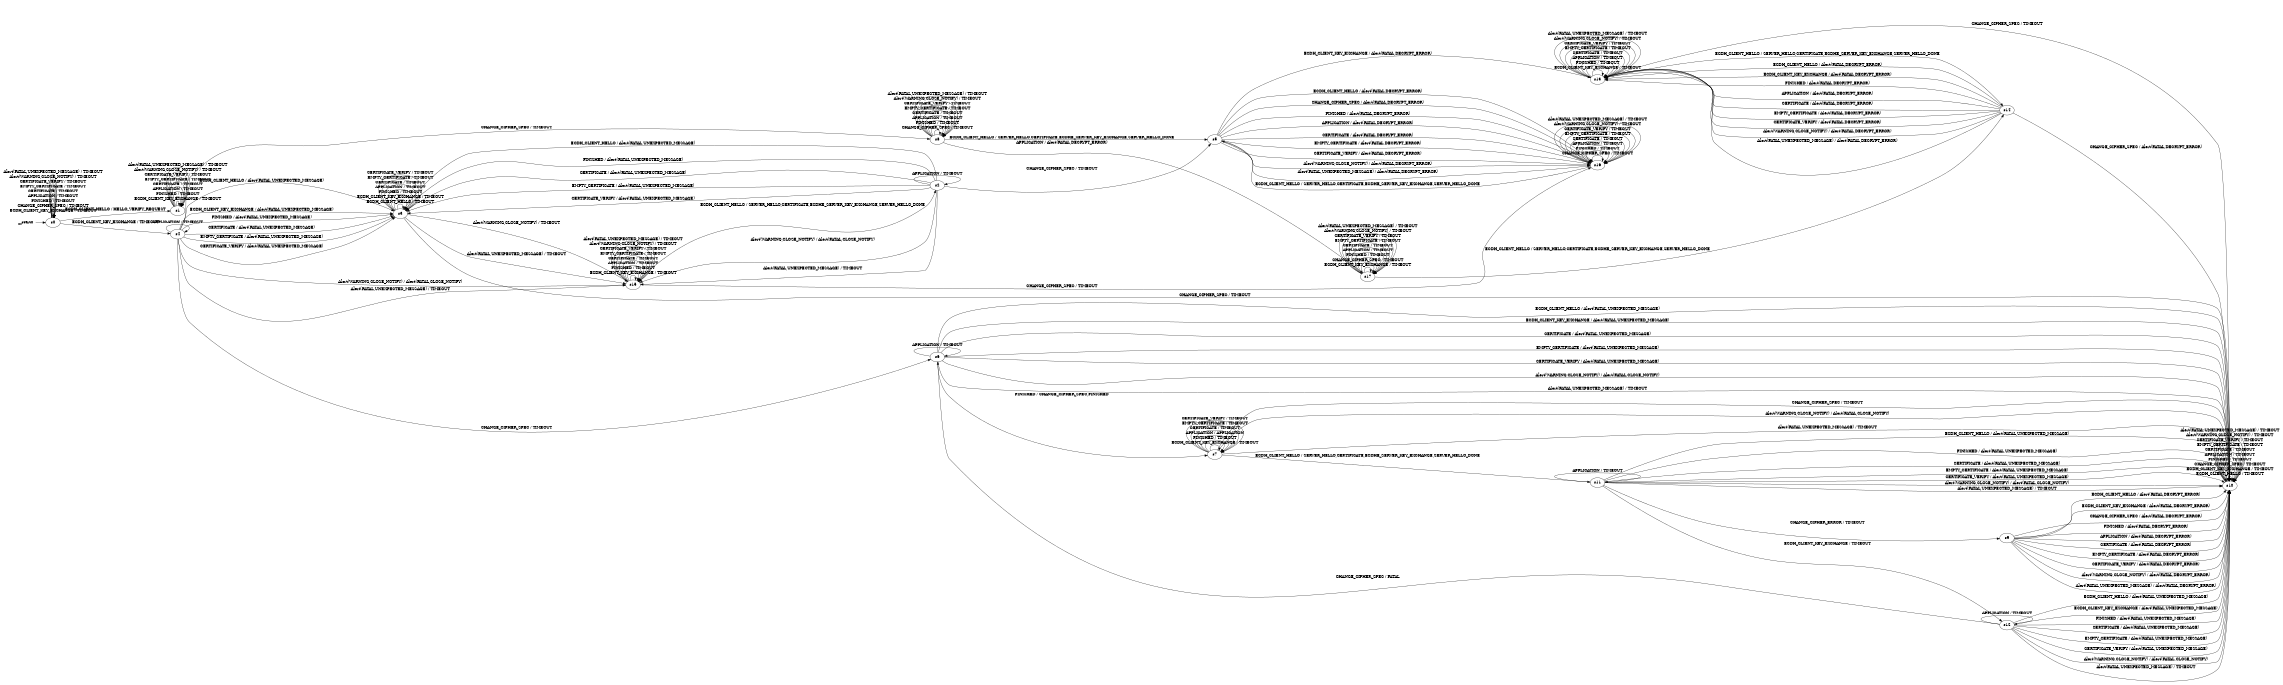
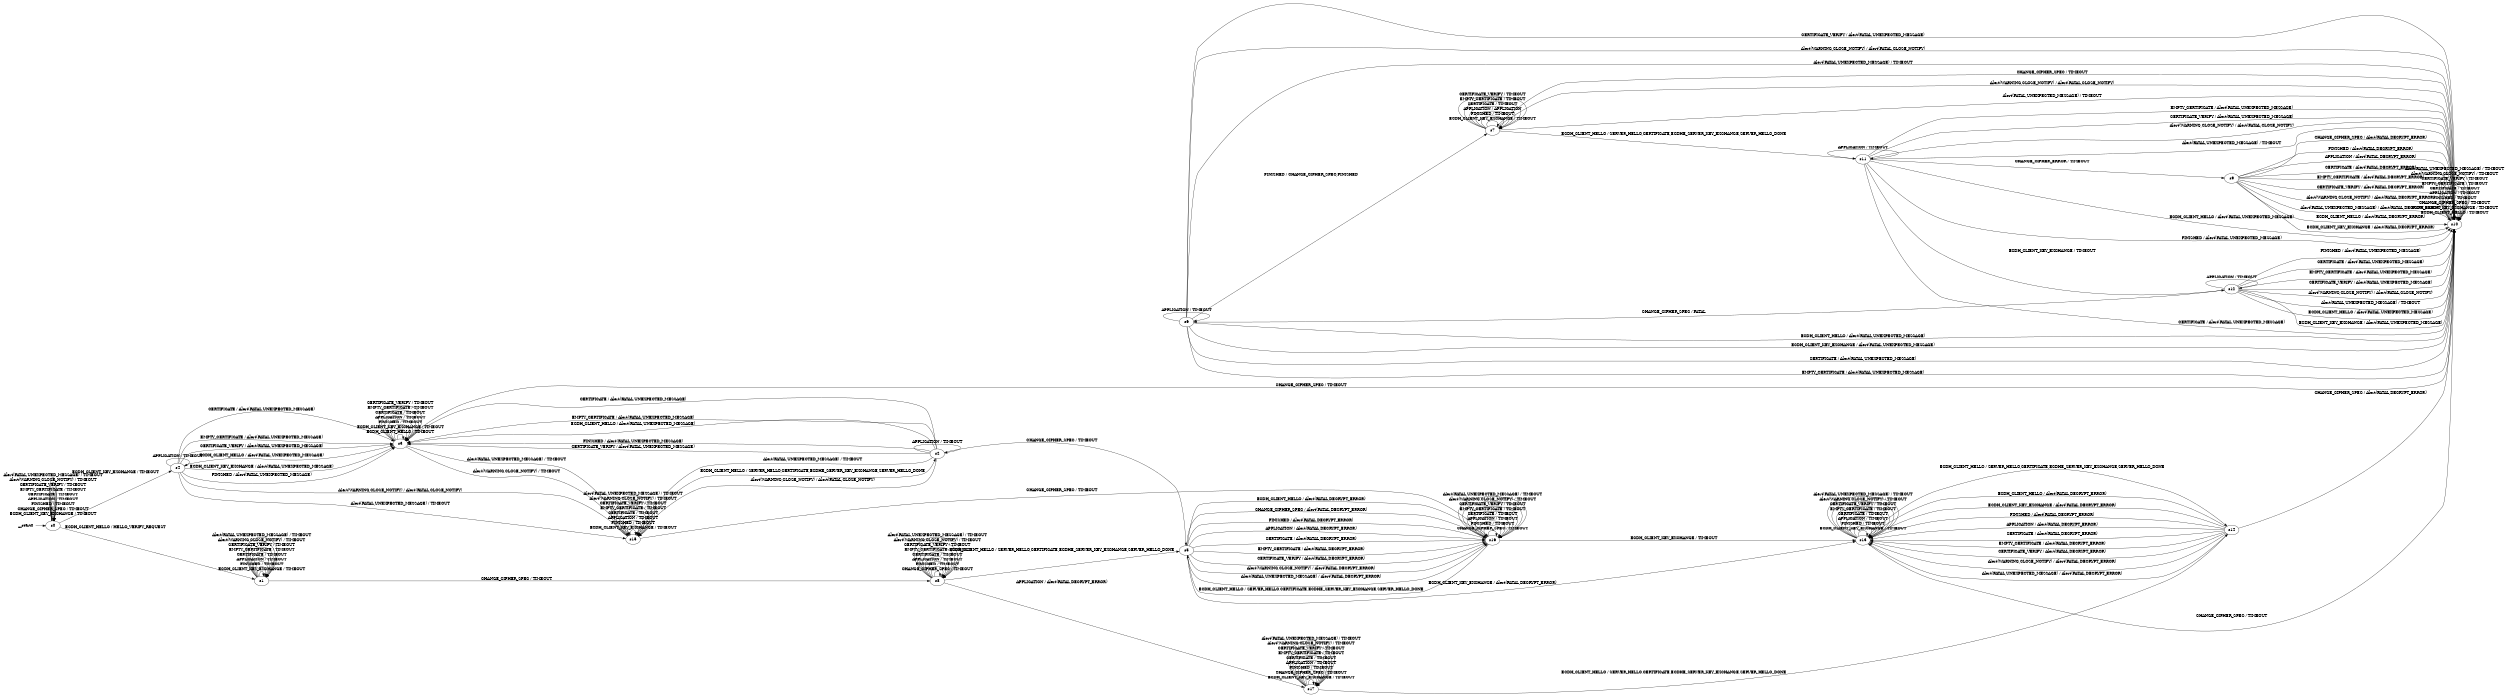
edge "s4" -> "s8": now "s1" -> "s8"
edge "s4" -> "s6": removed, label "CHANGE_CIPHER_SPEC / TIMEOUT"
edge "s16" -> "s13": added, label "ECDH_CLIENT_KEY_EXCHANGE / TIMEOUT"
